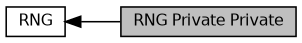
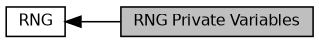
node "RNG Private Private": label "RNG Private Private" -> "RNG Private Variables"
